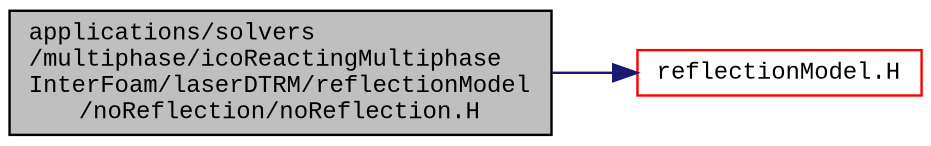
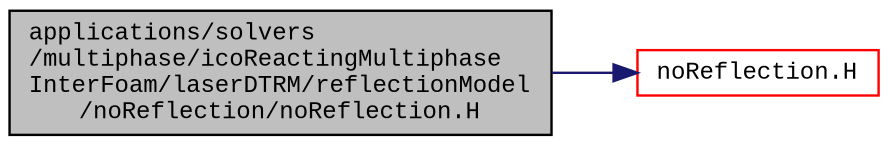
node "reflectionModel.H": label "reflectionModel.H" -> "noReflection.H"
